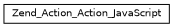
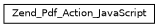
node "Zend_Action_Action_JavaScript": label "Zend_Action_Action_JavaScript" -> "Zend_Pdf_Action_JavaScript"
